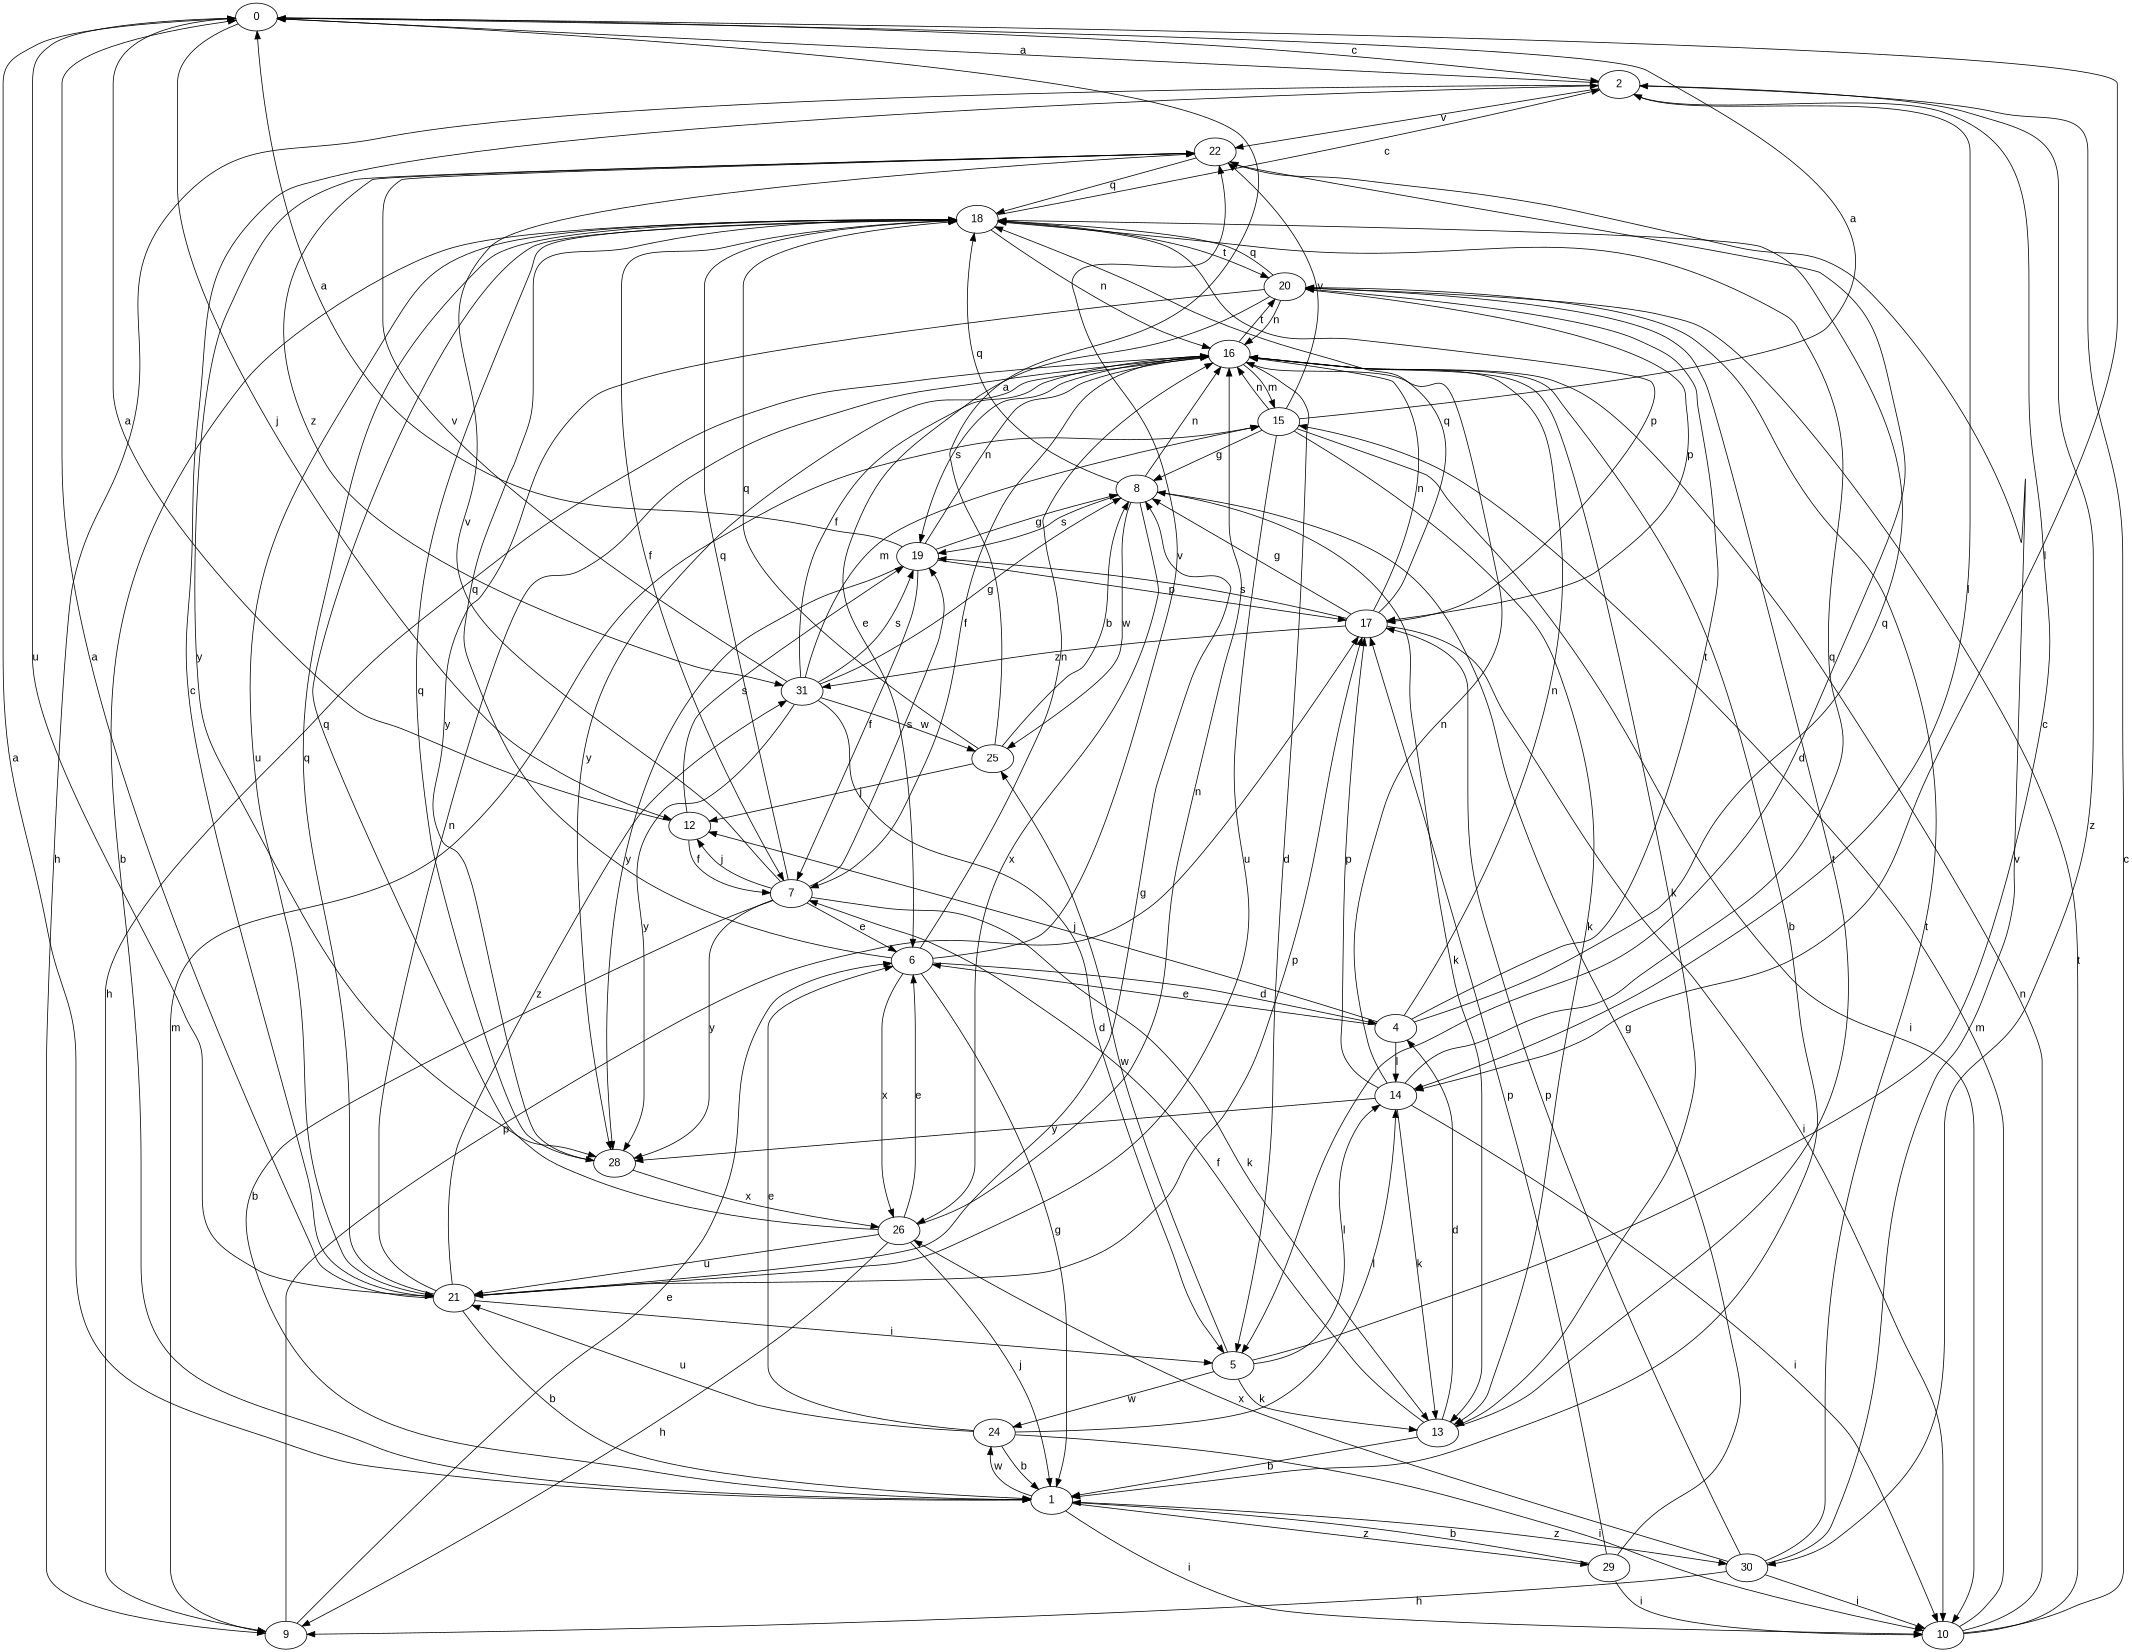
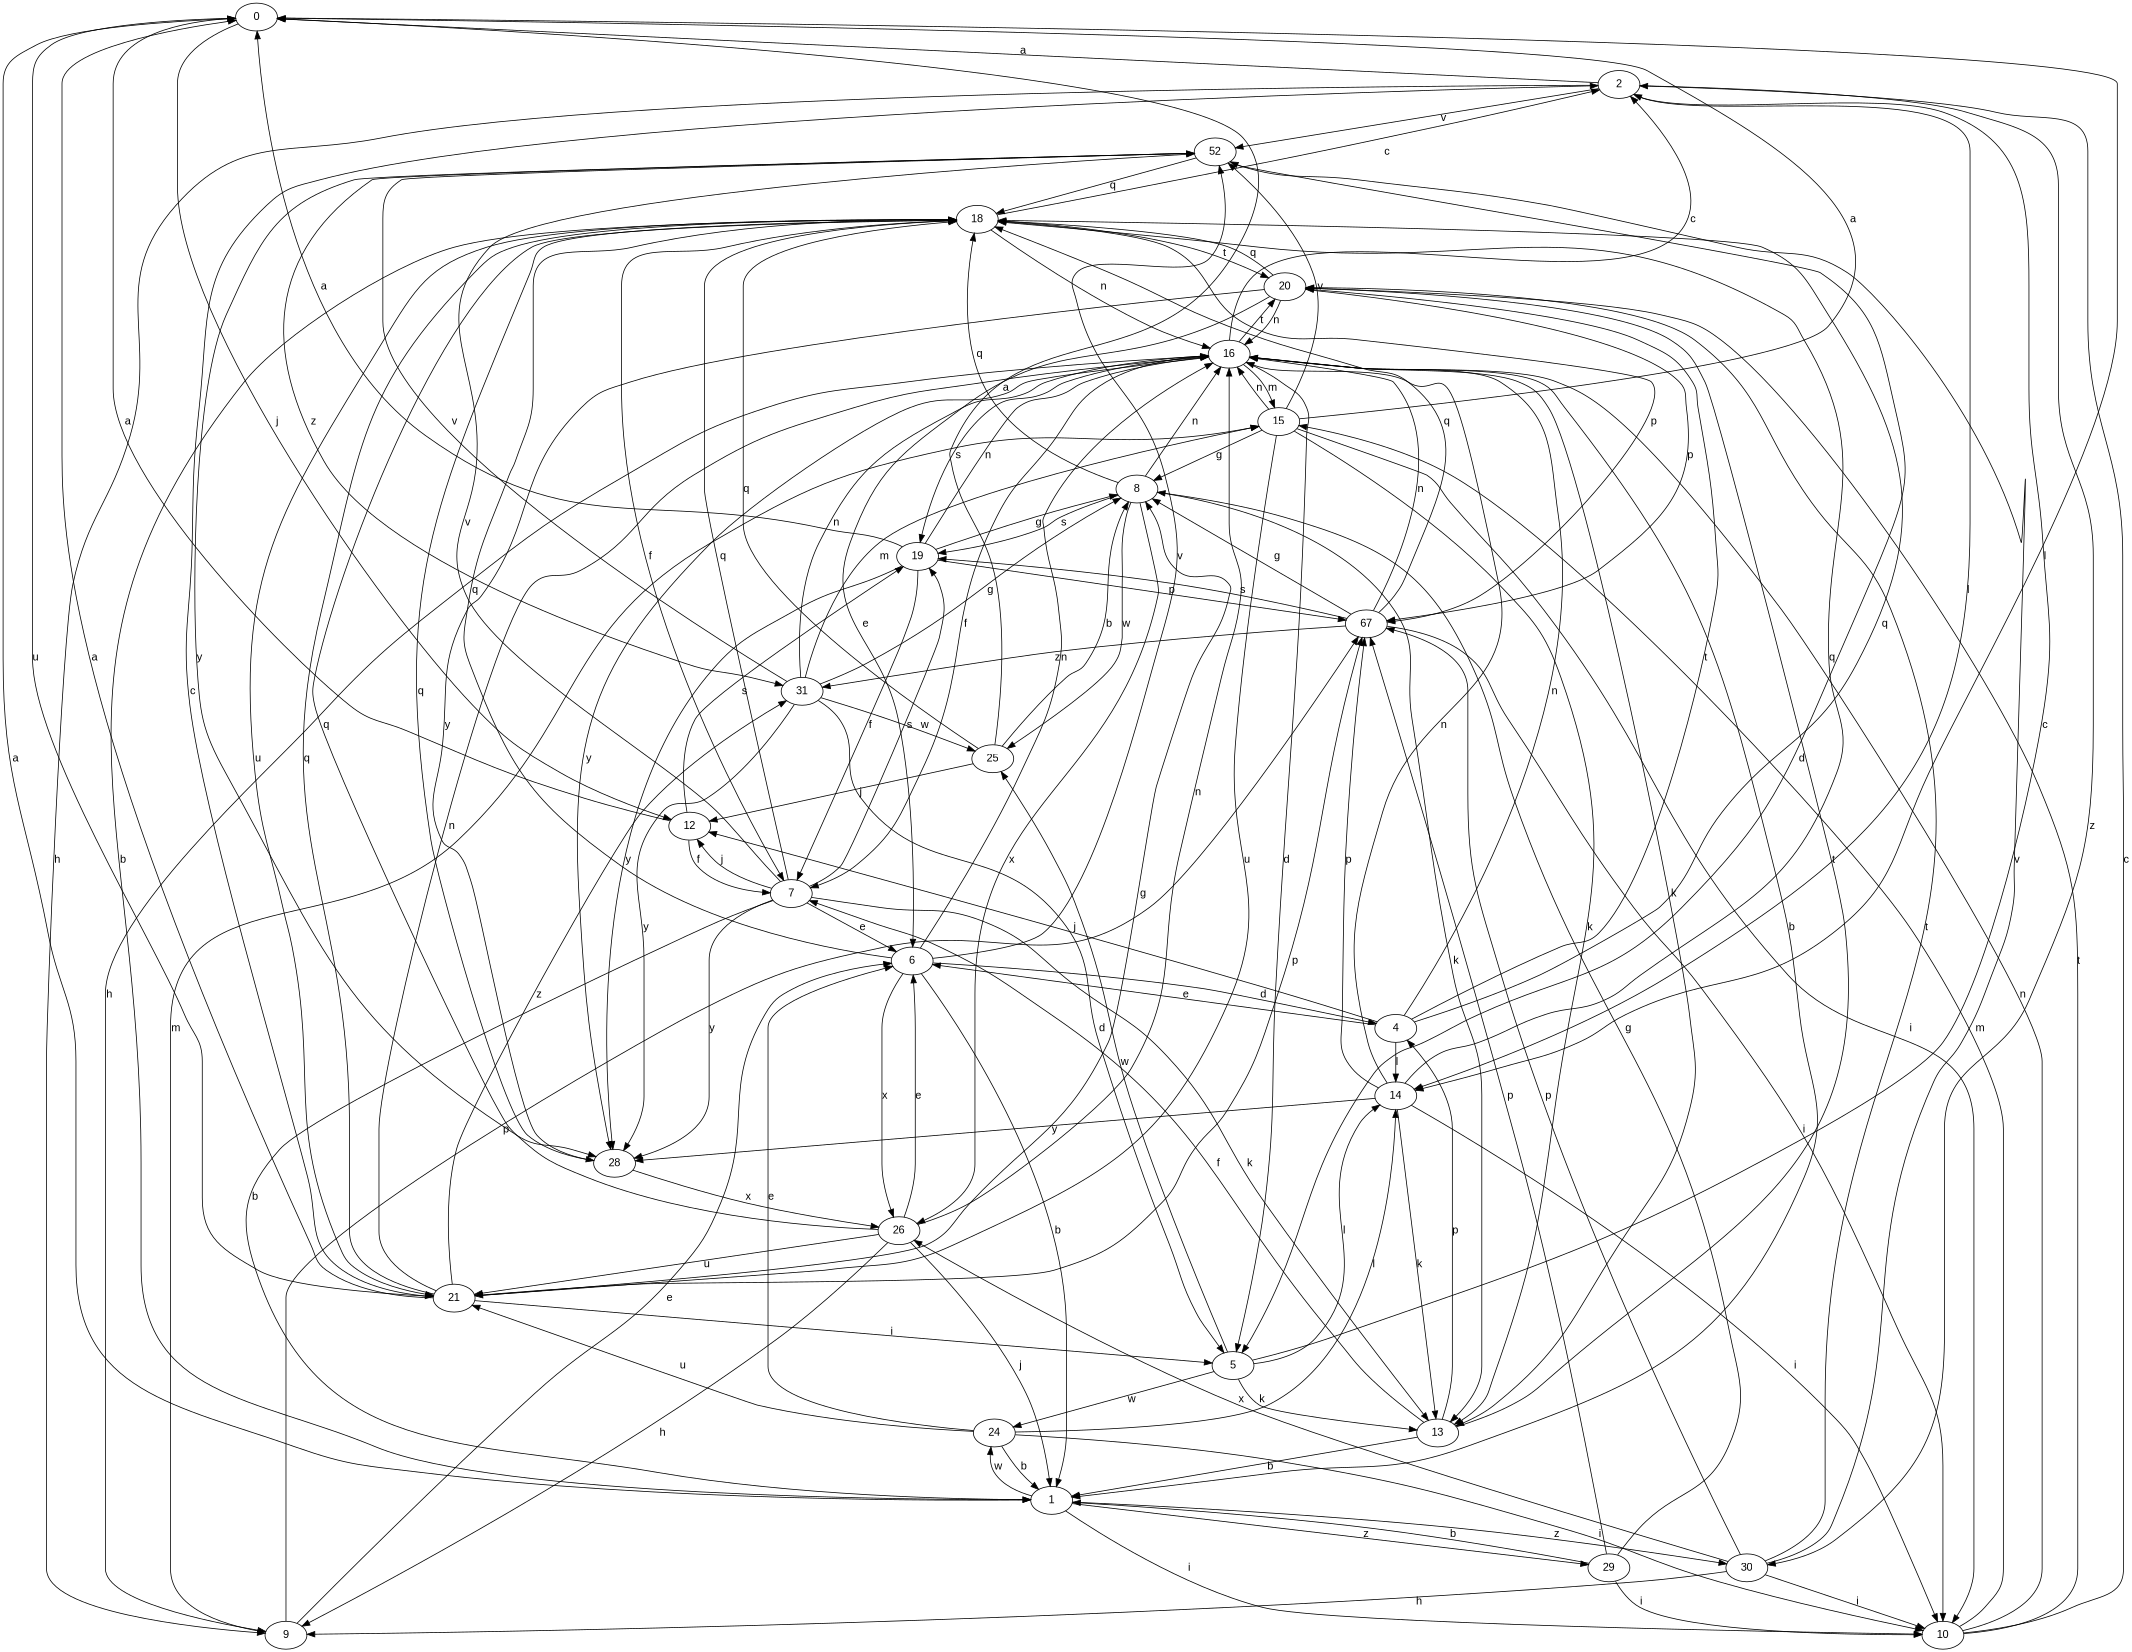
edge "0" -> "2": now "16" -> "2"
node "22": label "22" -> "52"
edge "31" -> "16": label "f" -> "n"
node "17": label "17" -> "67"
edge "31" -> "19": removed, label "s"
edge "6" -> "1": label "g" -> "b"
edge "13" -> "4": label "d" -> "p"
edge "21" -> "1": removed, label "b"
